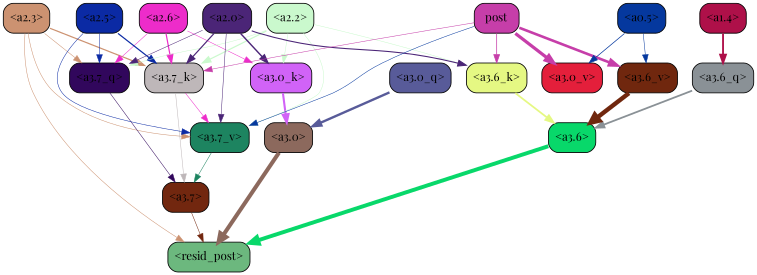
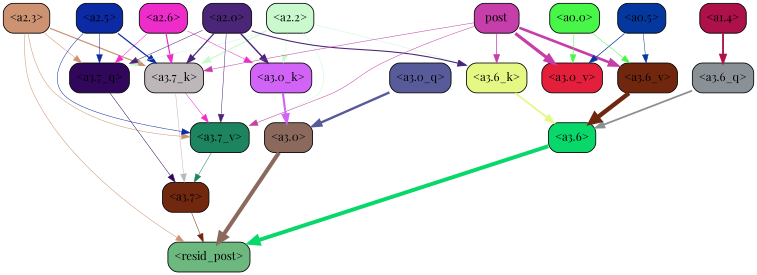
node "<a0.0>": added
edge "post" -> "<a3.7_v>": color #05389e -> #c63ea9
